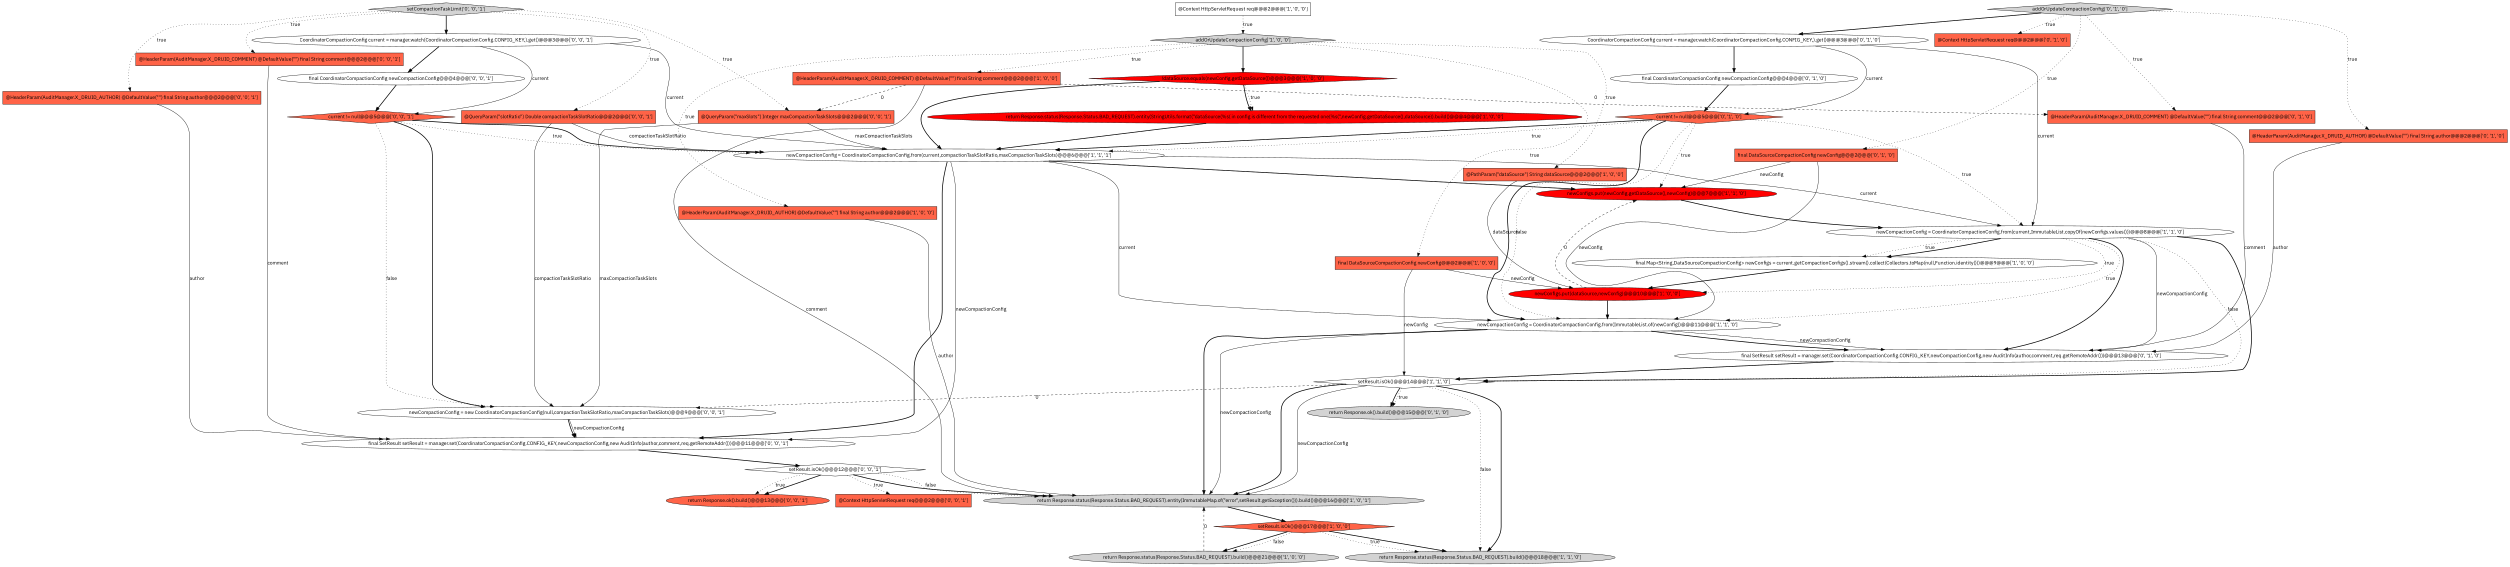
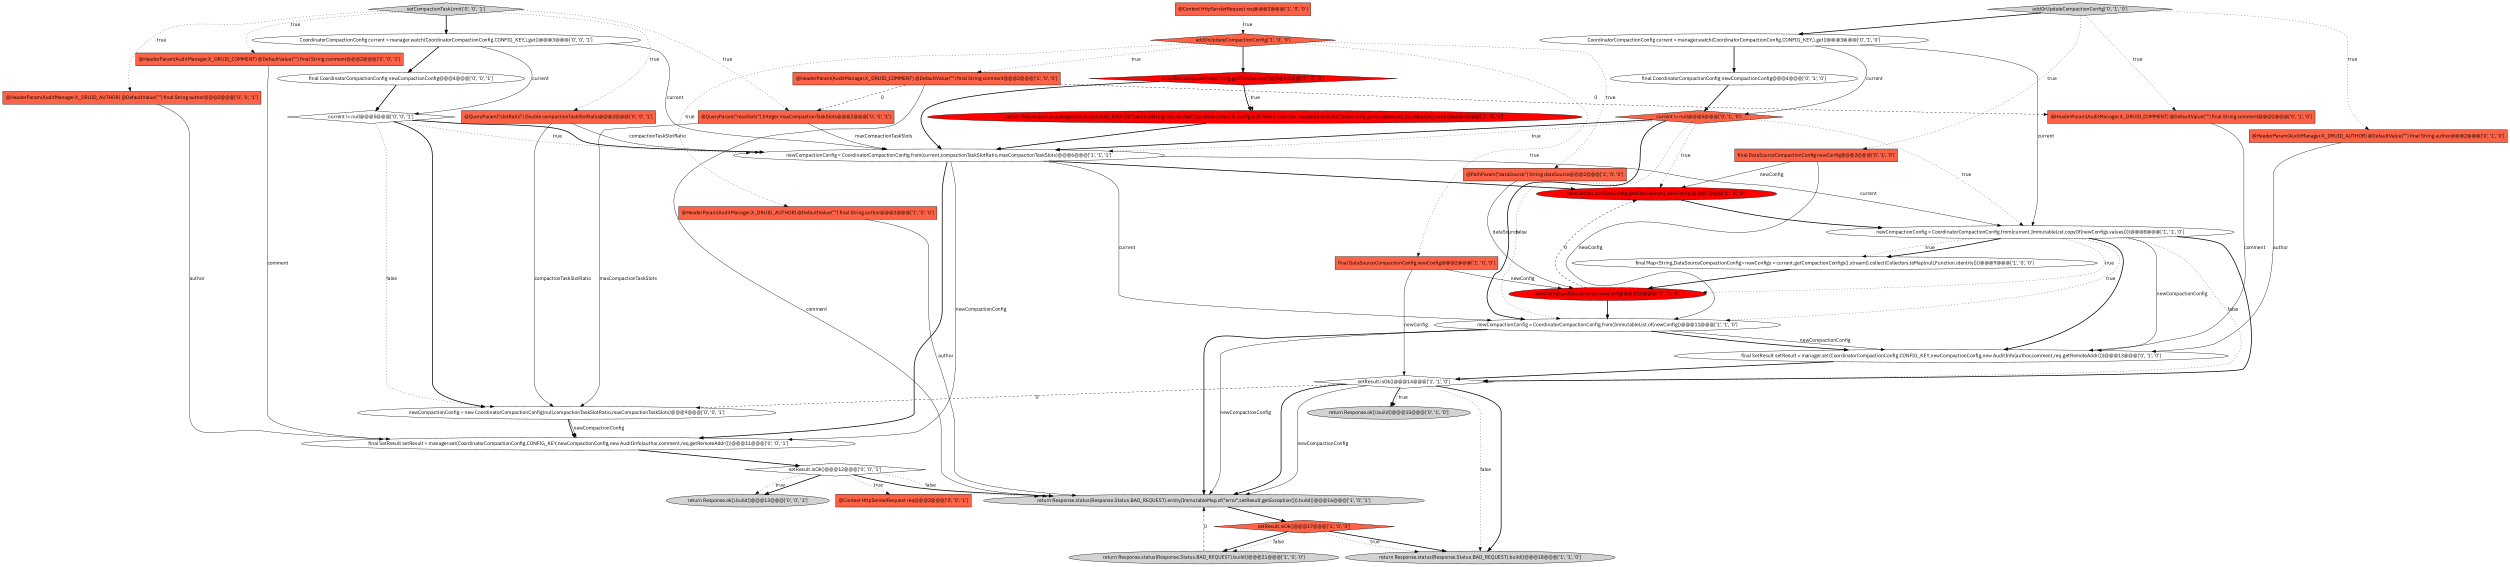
node "@Context HttpServletRequest req@@@2@@@['1', '0', '0']": fillcolor white -> tomato
node "addOrUpdateCompactionConfig['1', '0', '0']": fillcolor lightgray -> tomato
node "@Context HttpServletRequest req@@@2@@@['0', '1', '0']": removed
node "current != null@@@5@@@['0', '0', '1']": fillcolor tomato -> white
node "return Response.ok().build()@@@13@@@['0', '0', '1']": fillcolor tomato -> lightgray
